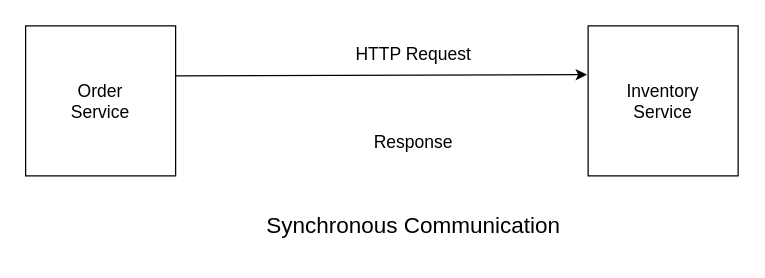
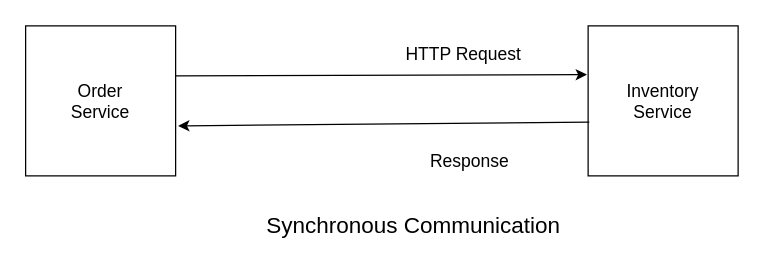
node "HTTP Request": moved (413, 54) -> (463, 54)
edge "Inventory Service" -> "Order Service": added
node "Response": moved (413, 142) -> (469, 161)
